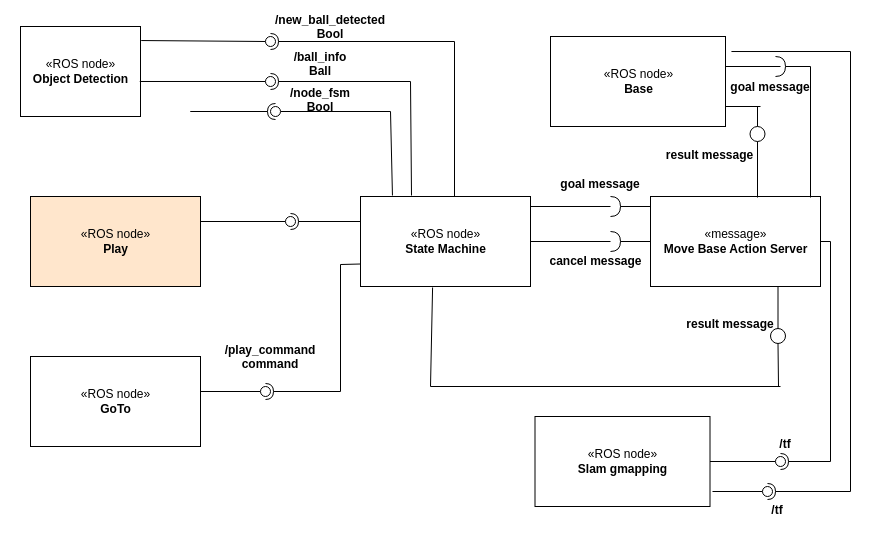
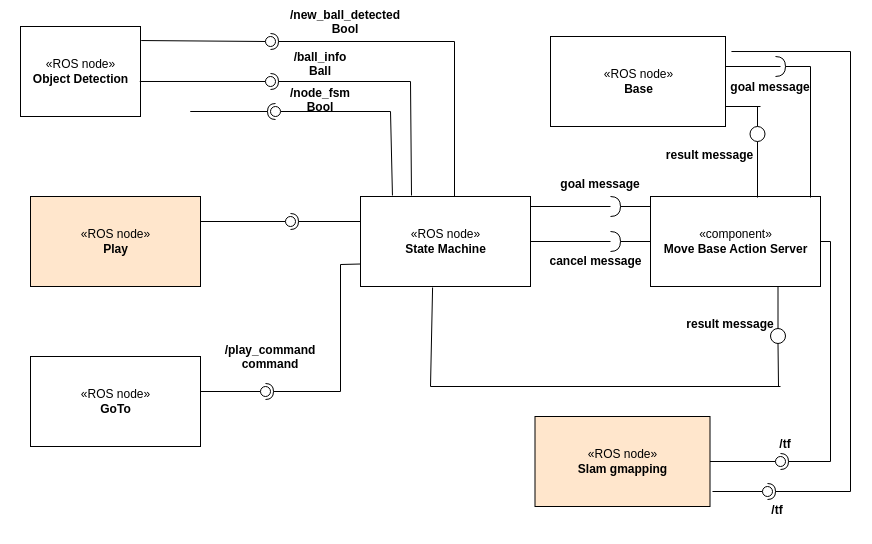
node "/new_ball_detected Bool": moved (331, 34) -> (346, 29)
node "«message» Move Base Action Server": label "«message» Move Base Action Server" -> "«component» Move Base Action Server"
node "«ROS node» Slam gmapping": fillcolor #ffffff -> #ffe6cc
